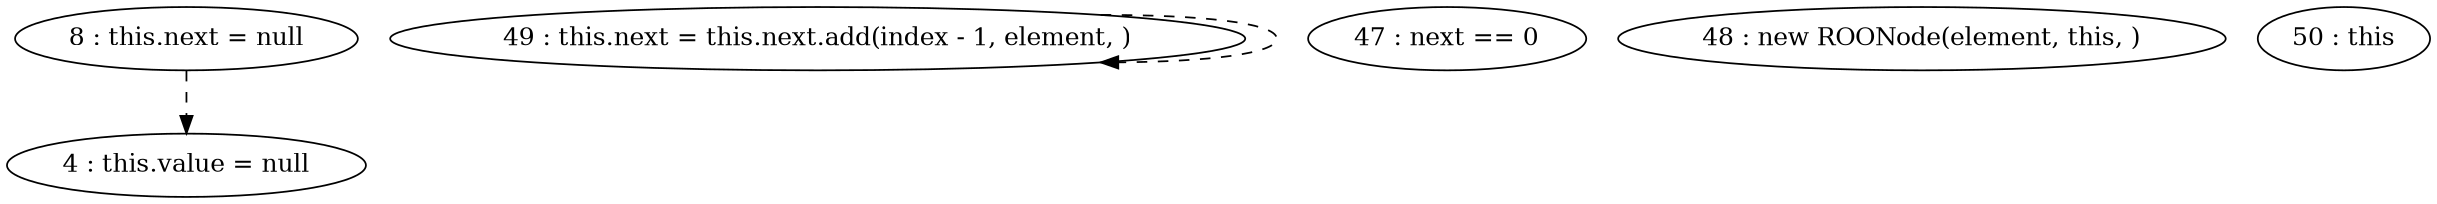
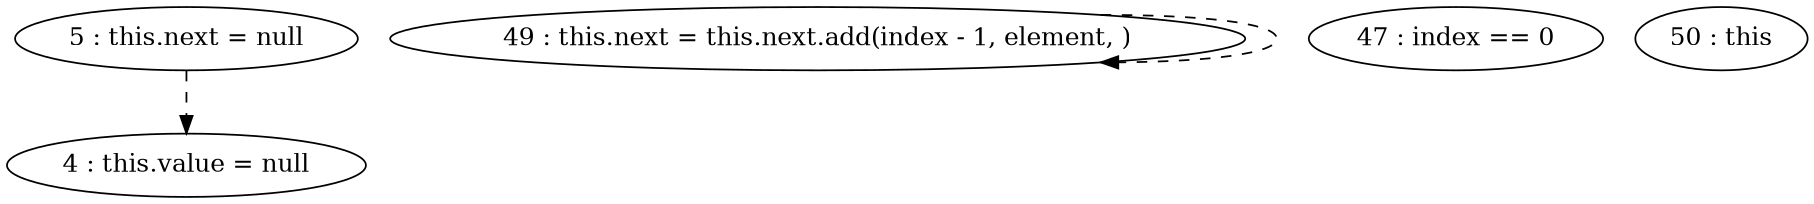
node "8 : this.next = null": label "8 : this.next = null" -> "5 : this.next = null"
node "47 : next == 0": label "47 : next == 0" -> "47 : index == 0"
node "48 : new ROONode(element, this, )": removed
